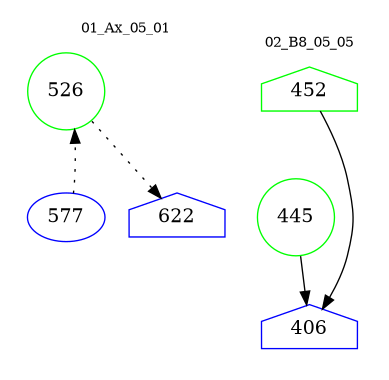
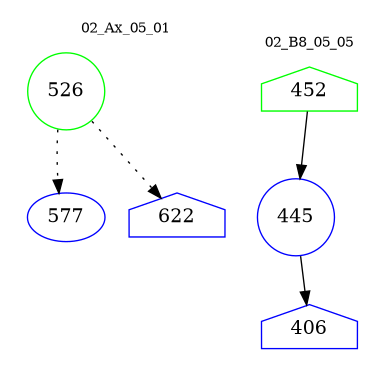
cluster "01_Ax_05_01": label "01_Ax_05_01" -> "02_Ax_05_01"
edge "577" -> "526": reversed
edge "452" -> "406": now "452" -> "445"
node "445": color green -> blue
